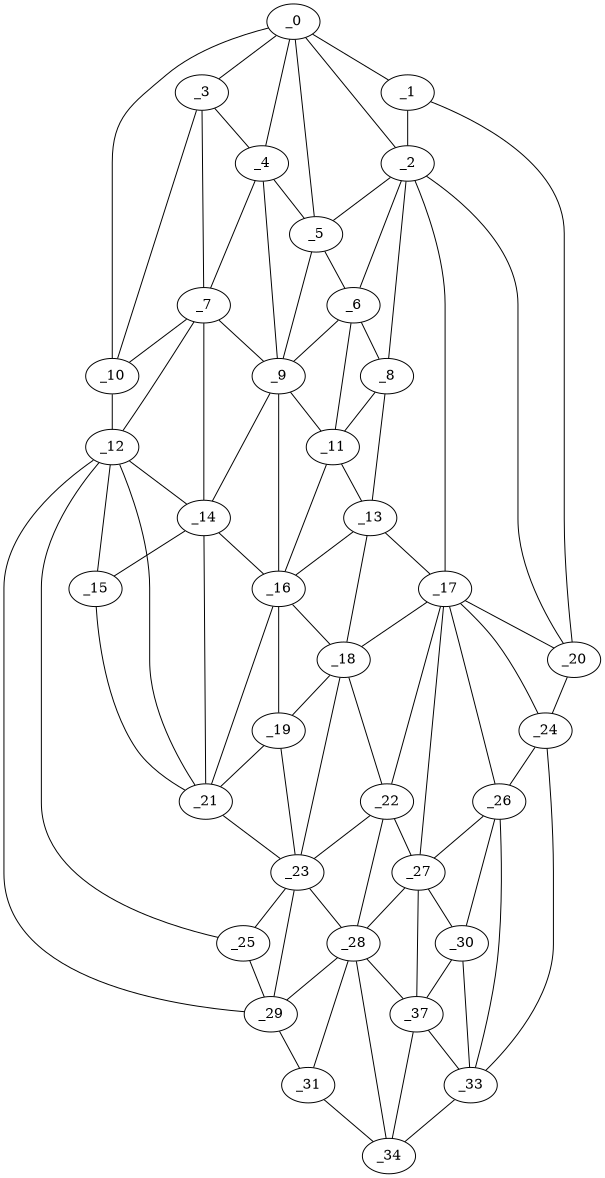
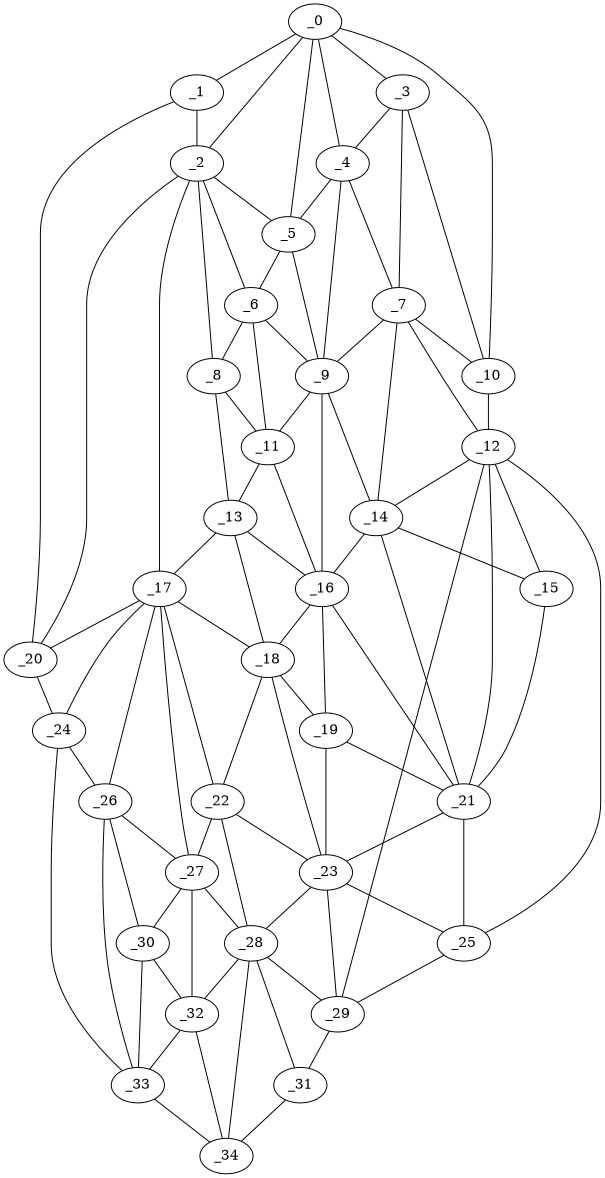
edge "_21" -- "_25": added
node "_37": label "_37" -> "_32"
